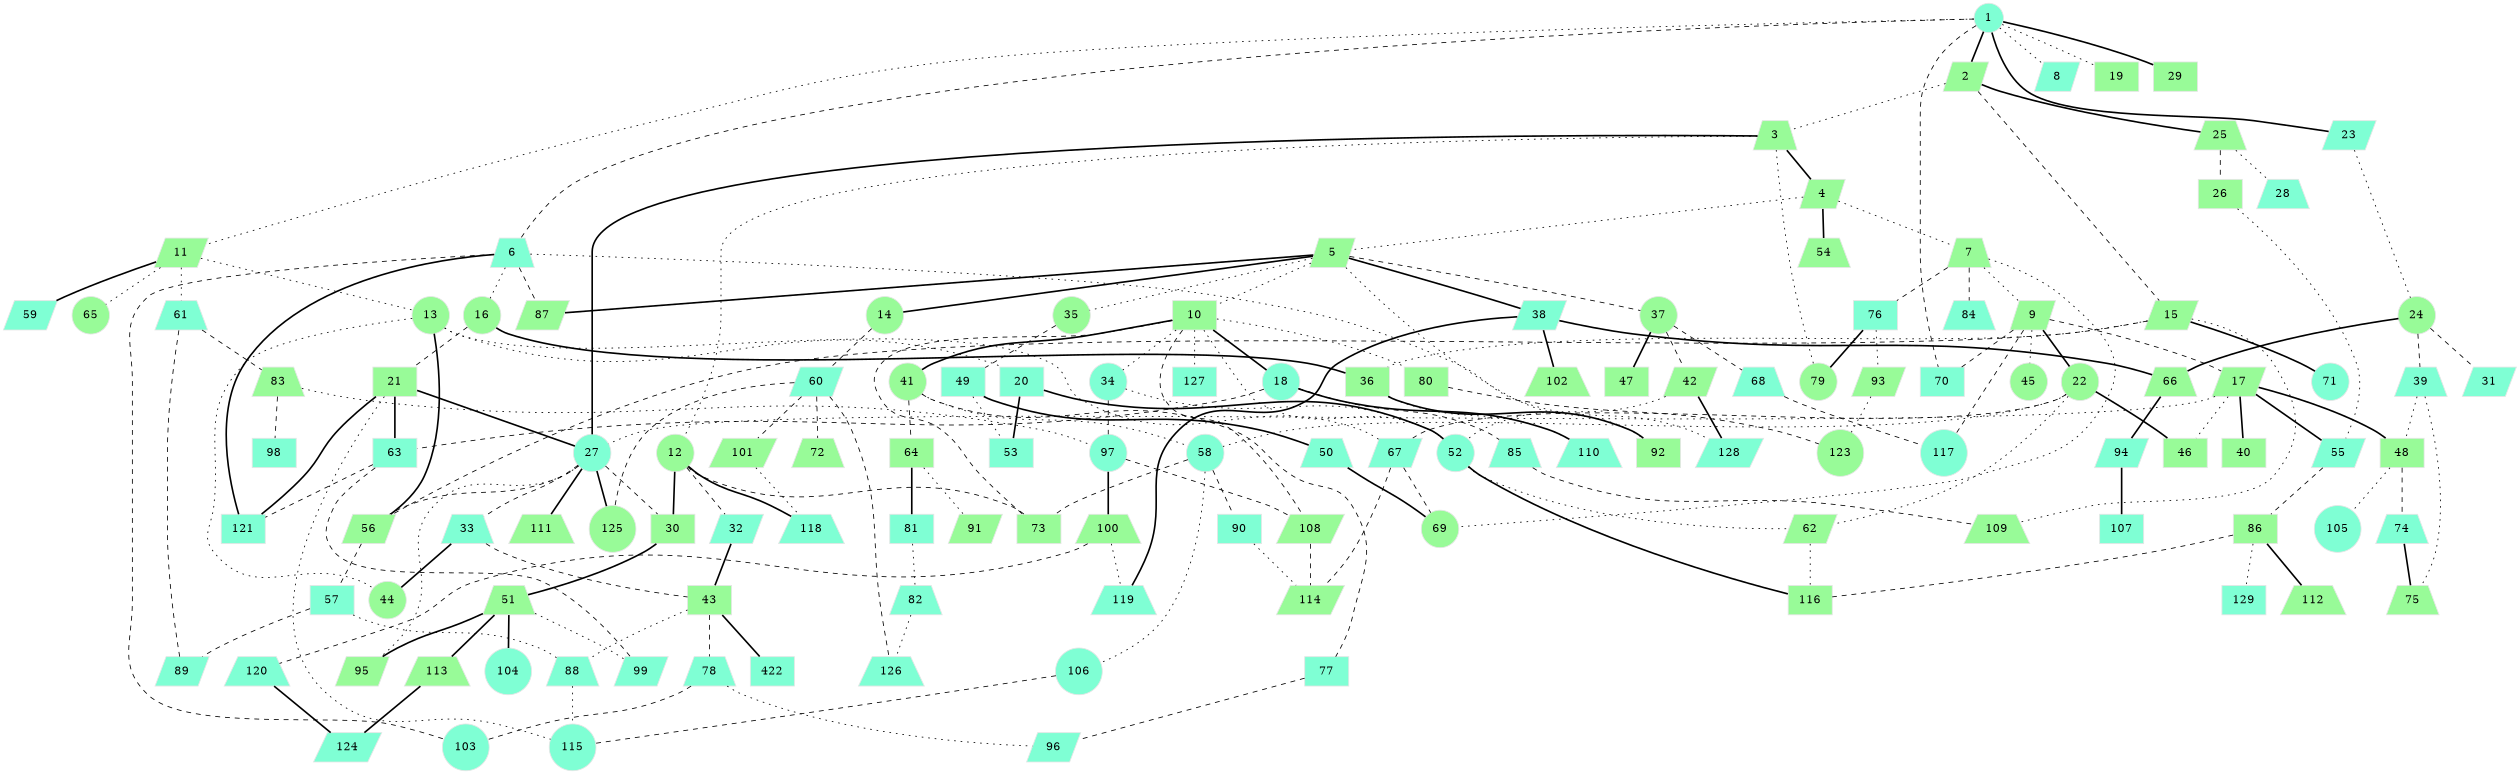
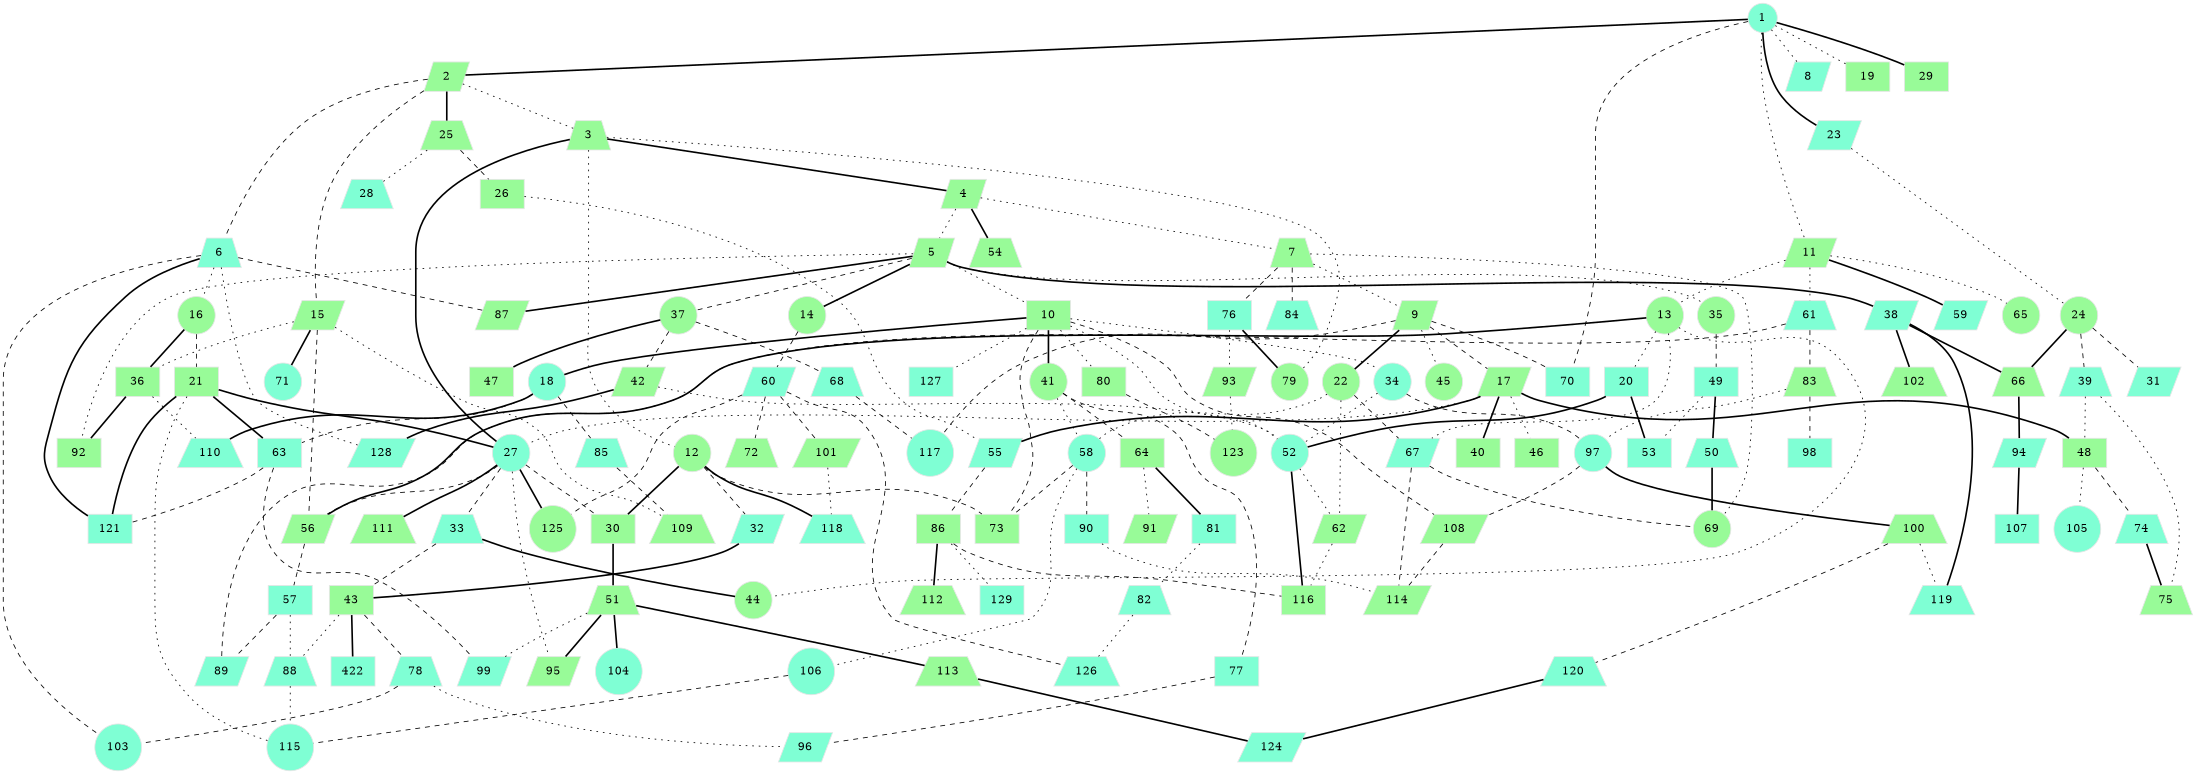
edge "1" -- "6": now "2" -- "6"
edge "22" -- "46": removed
